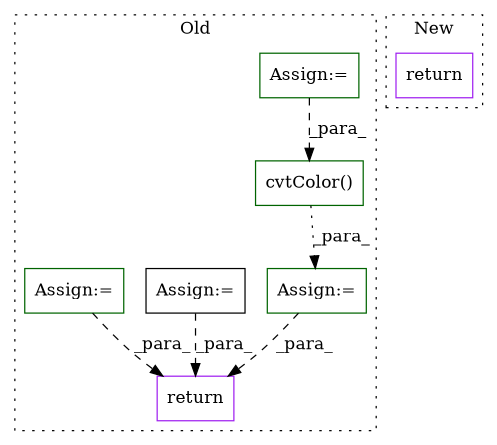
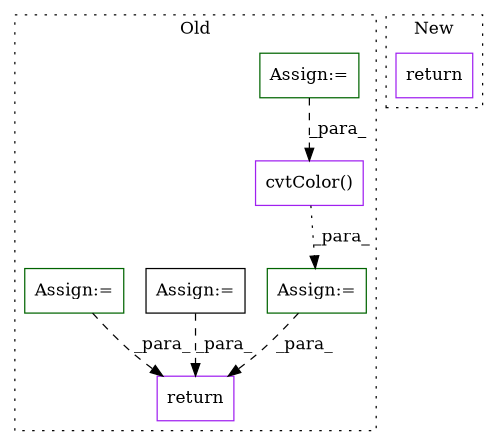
node "cvtColor()": color darkgreen -> purple
